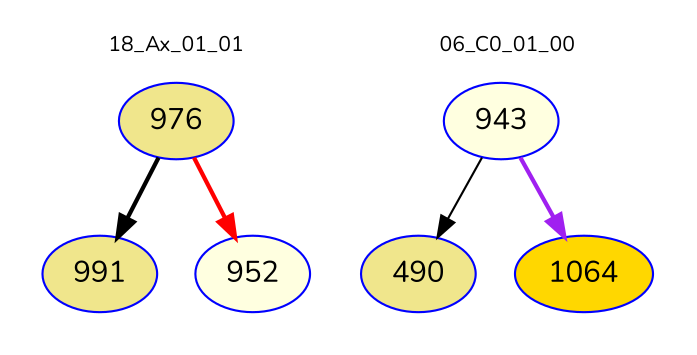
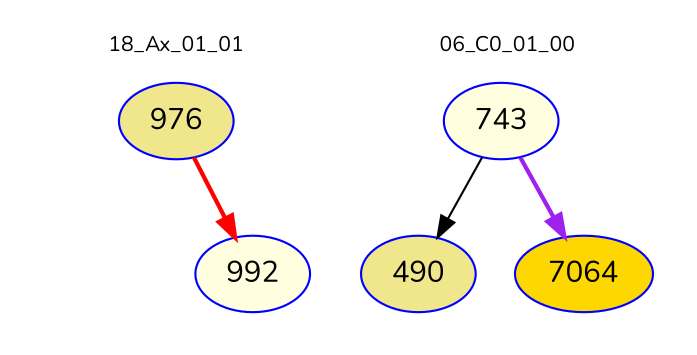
node "943": label "943" -> "743"
node "991": removed
node "952": label "952" -> "992"
node "1064": label "1064" -> "7064"
